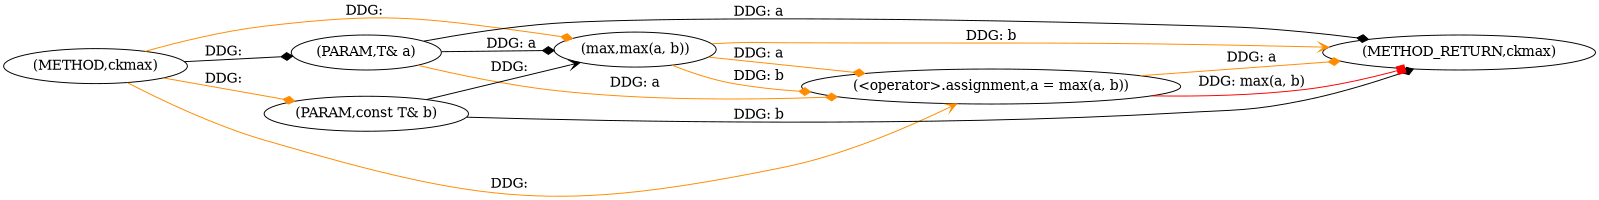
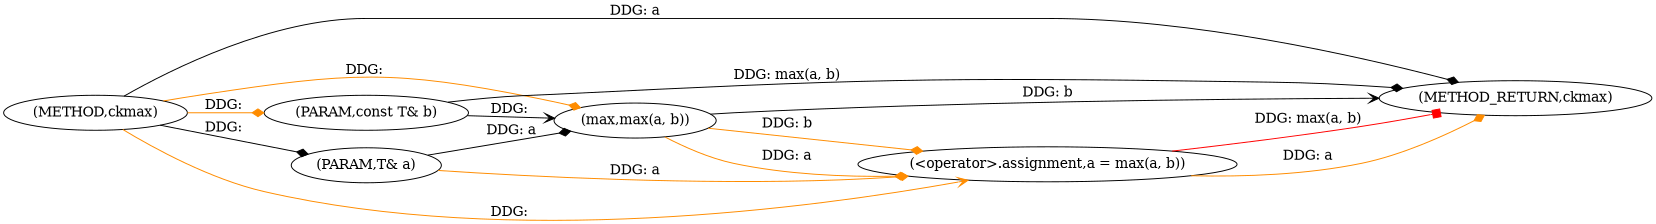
edge "(PARAM,T& a)" -> "(METHOD_RETURN,ckmax)": now "(METHOD,ckmax)" -> "(METHOD_RETURN,ckmax)"
edge "(max,max(a, b))" -> "(METHOD_RETURN,ckmax)": color darkorange -> black
edge "(PARAM,const T& b)" -> "(METHOD_RETURN,ckmax)": label "DDG: b" -> "DDG: max(a, b)"
